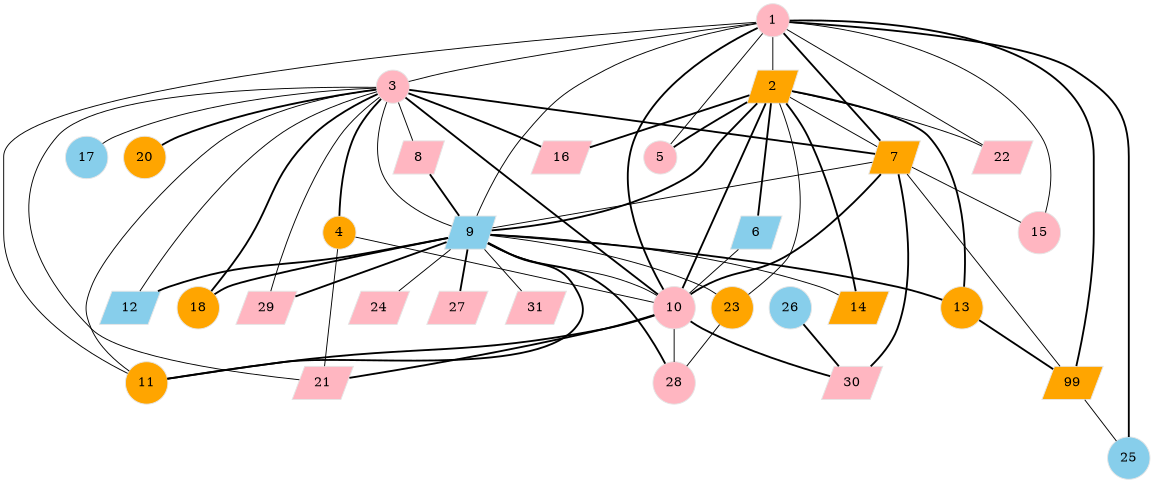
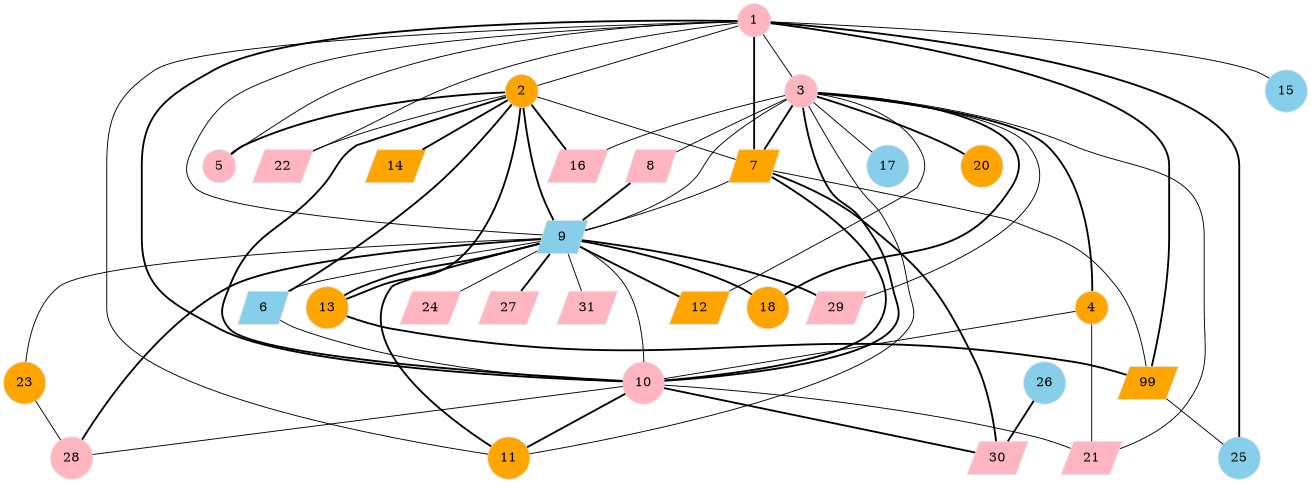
node "2": shape parallelogram -> circle
edge "3" -- "16": style bold -> solid
edge "7" -- "15": removed
edge "2" -- "23": removed
node "15": fillcolor lightpink -> skyblue
edge "9" -- "14": now "9" -- "6"
node "12": fillcolor skyblue -> orange
edge "10" -- "21": style bold -> solid
